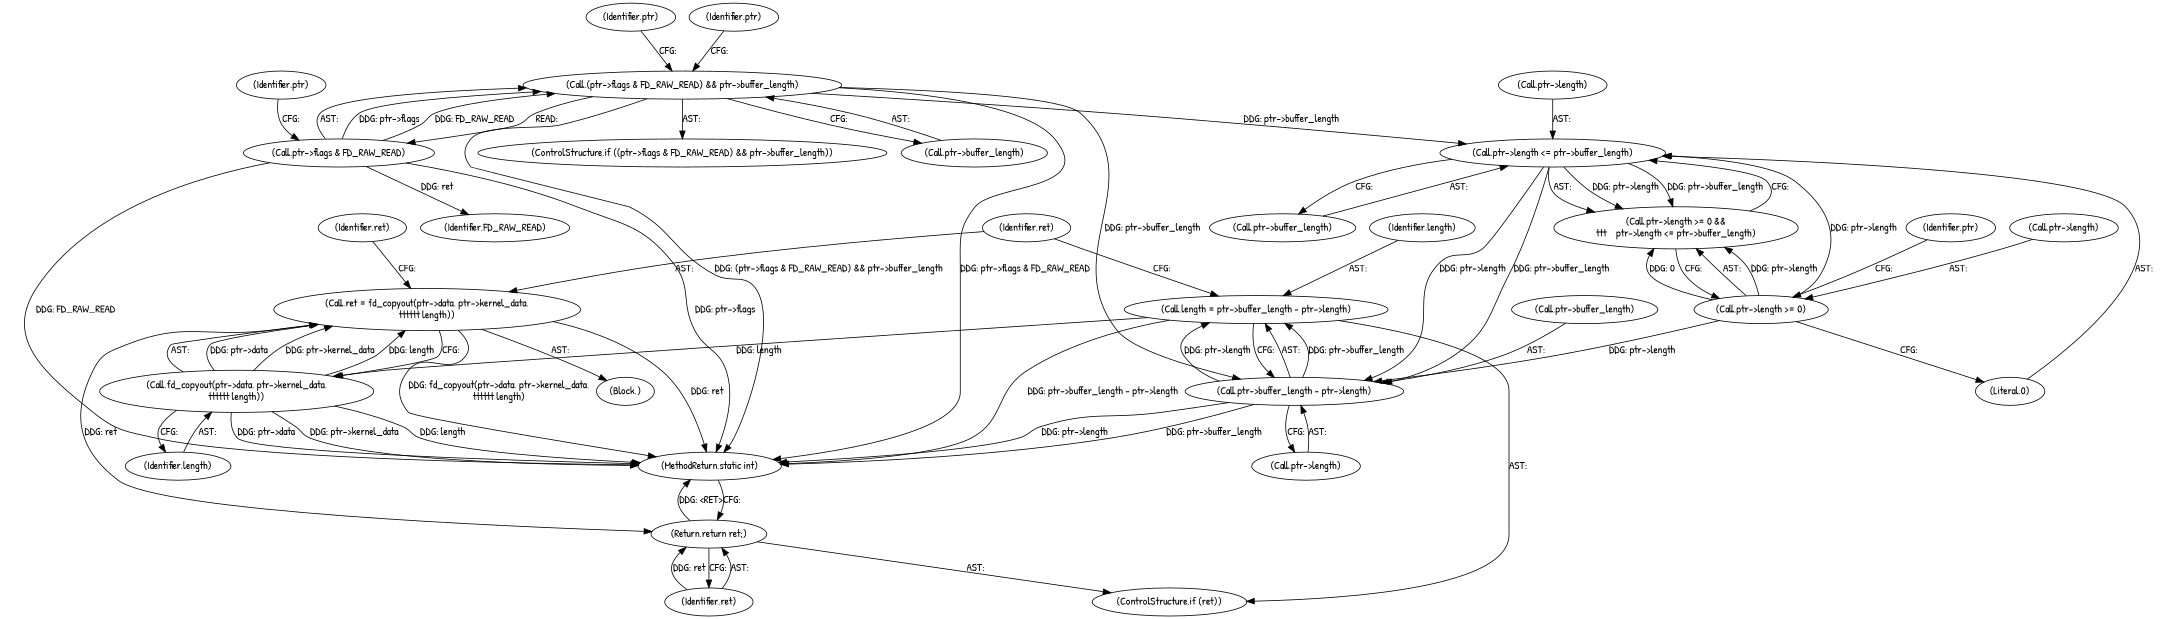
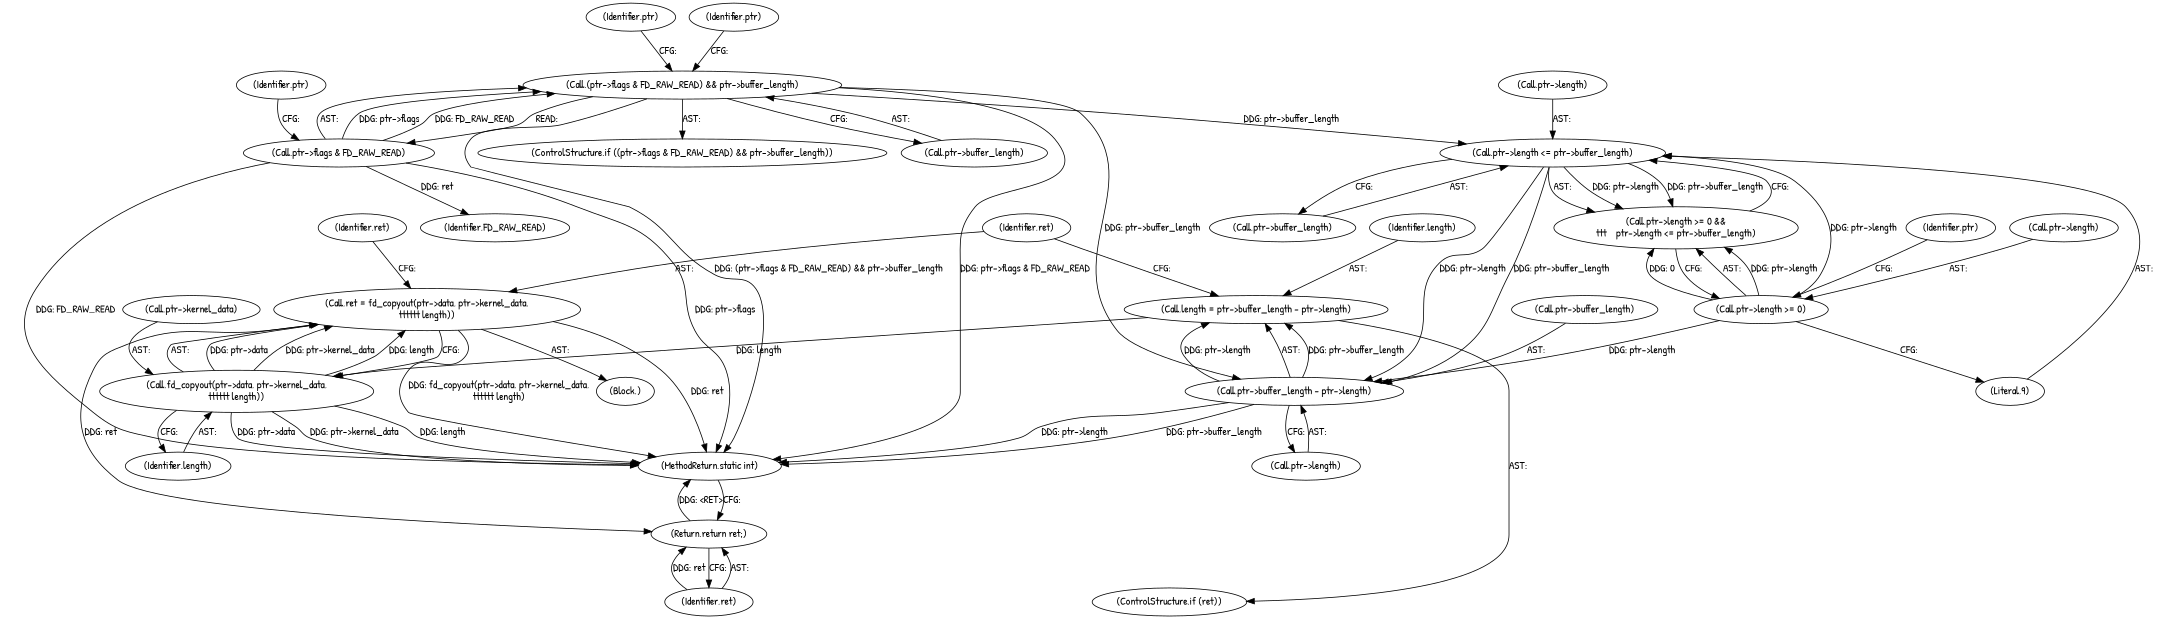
node "(Call,ptr->kernel_data)": added
edge "(Call,length = ptr->buffer_length - ptr->length)" -> "(Call,ptr->buffer_length - ptr->length)": removed, label "CFG:"
node "(Literal,0)": label "(Literal,0)" -> "(Literal,9)"
edge "(Call,length = ptr->buffer_length - ptr->length)" -> "(MethodReturn,static int)": removed, label "DDG: ptr->buffer_length - ptr->length"
edge "(Return,return ret;)" -> "(ControlStructure,if (ret))": removed, label "AST:"
